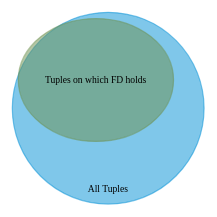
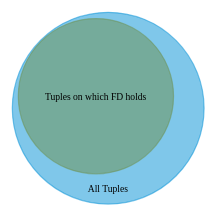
node "Tuples on which FD holds": size 155x123 -> 155x155
